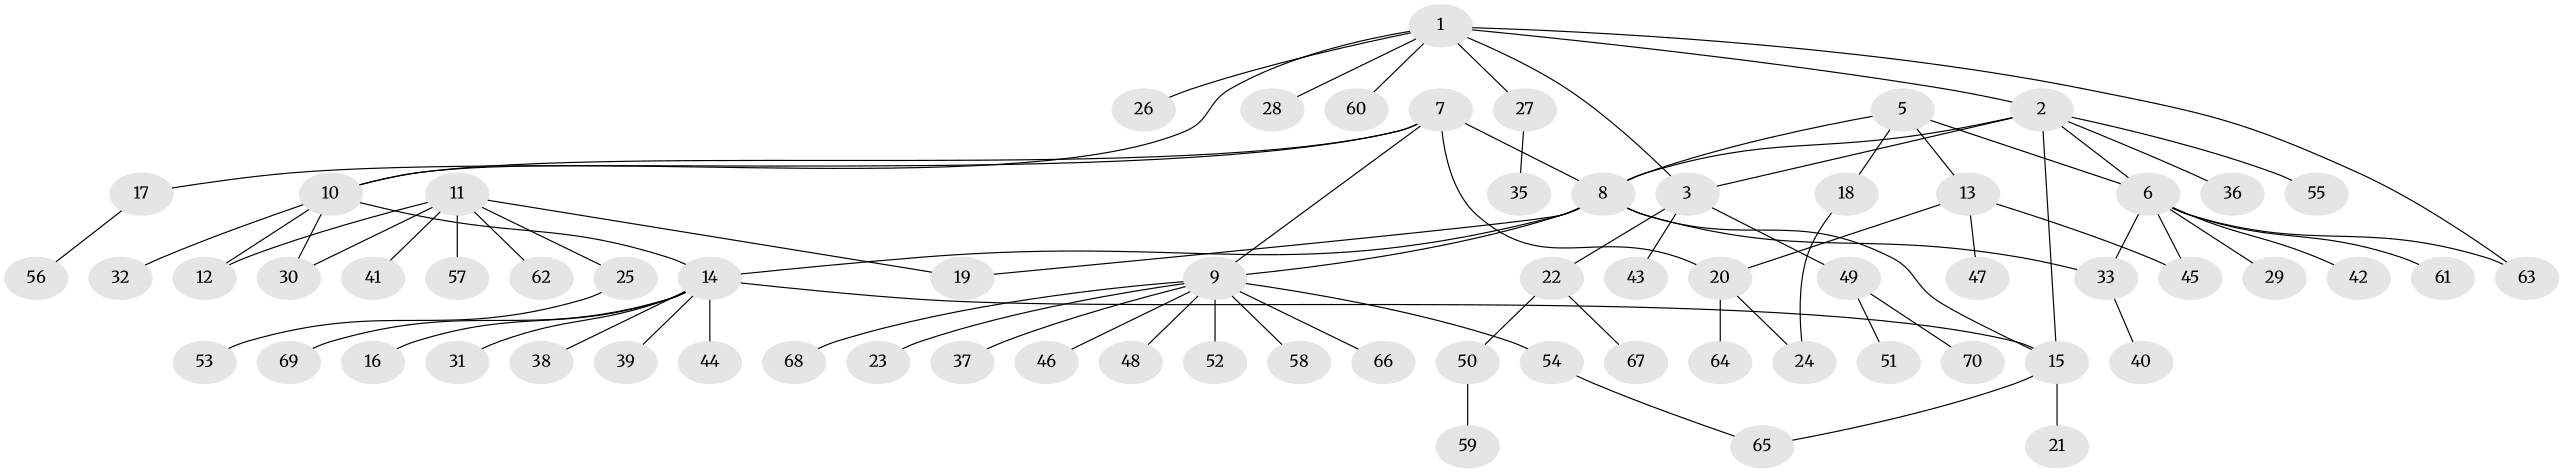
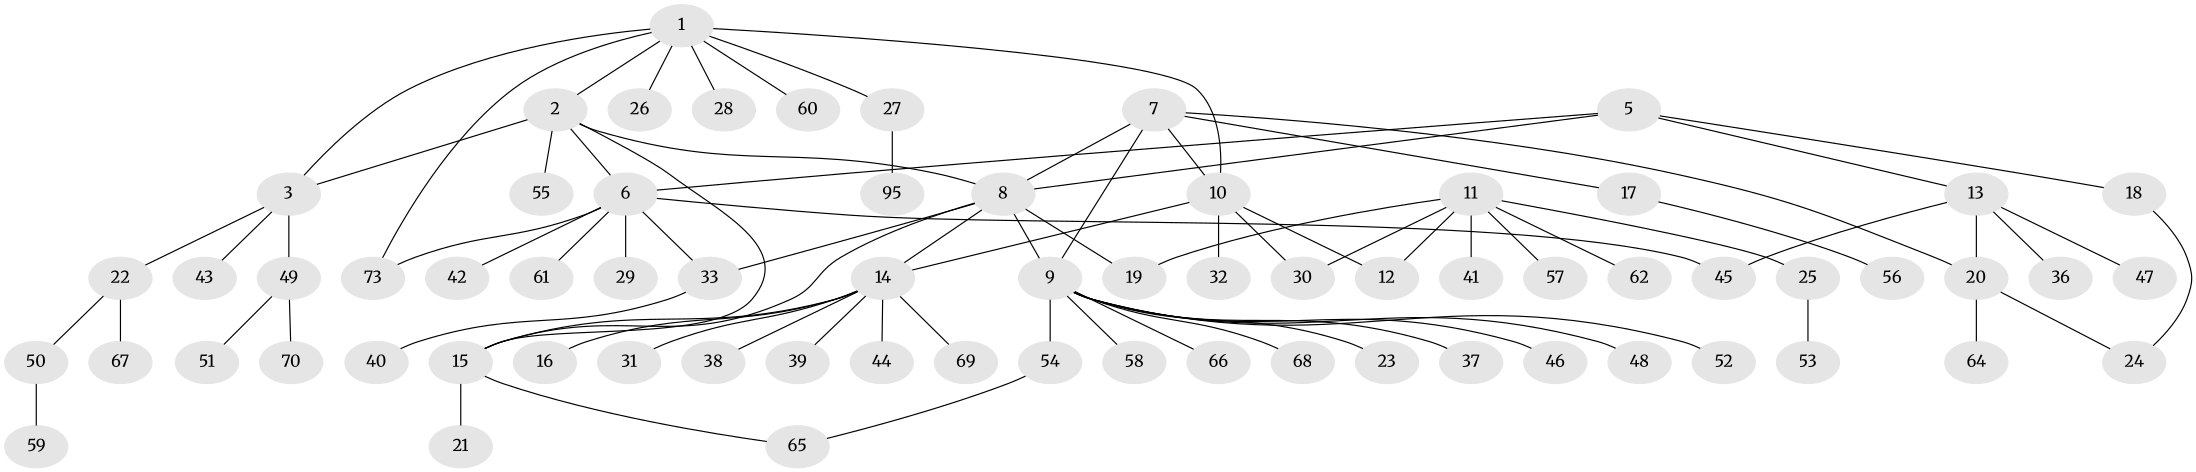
edge "2" -- "36": now "13" -- "36"
node "35": label "35" -> "95"
node "63": label "63" -> "73"
